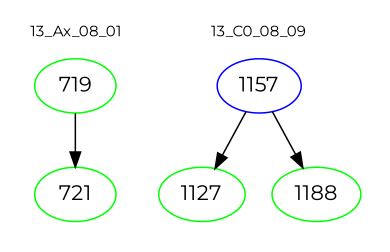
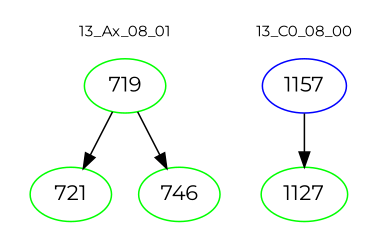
cluster "13_C0_08_09": label "13_C0_08_09" -> "13_C0_08_00"
node "746": added
node "1188": removed
